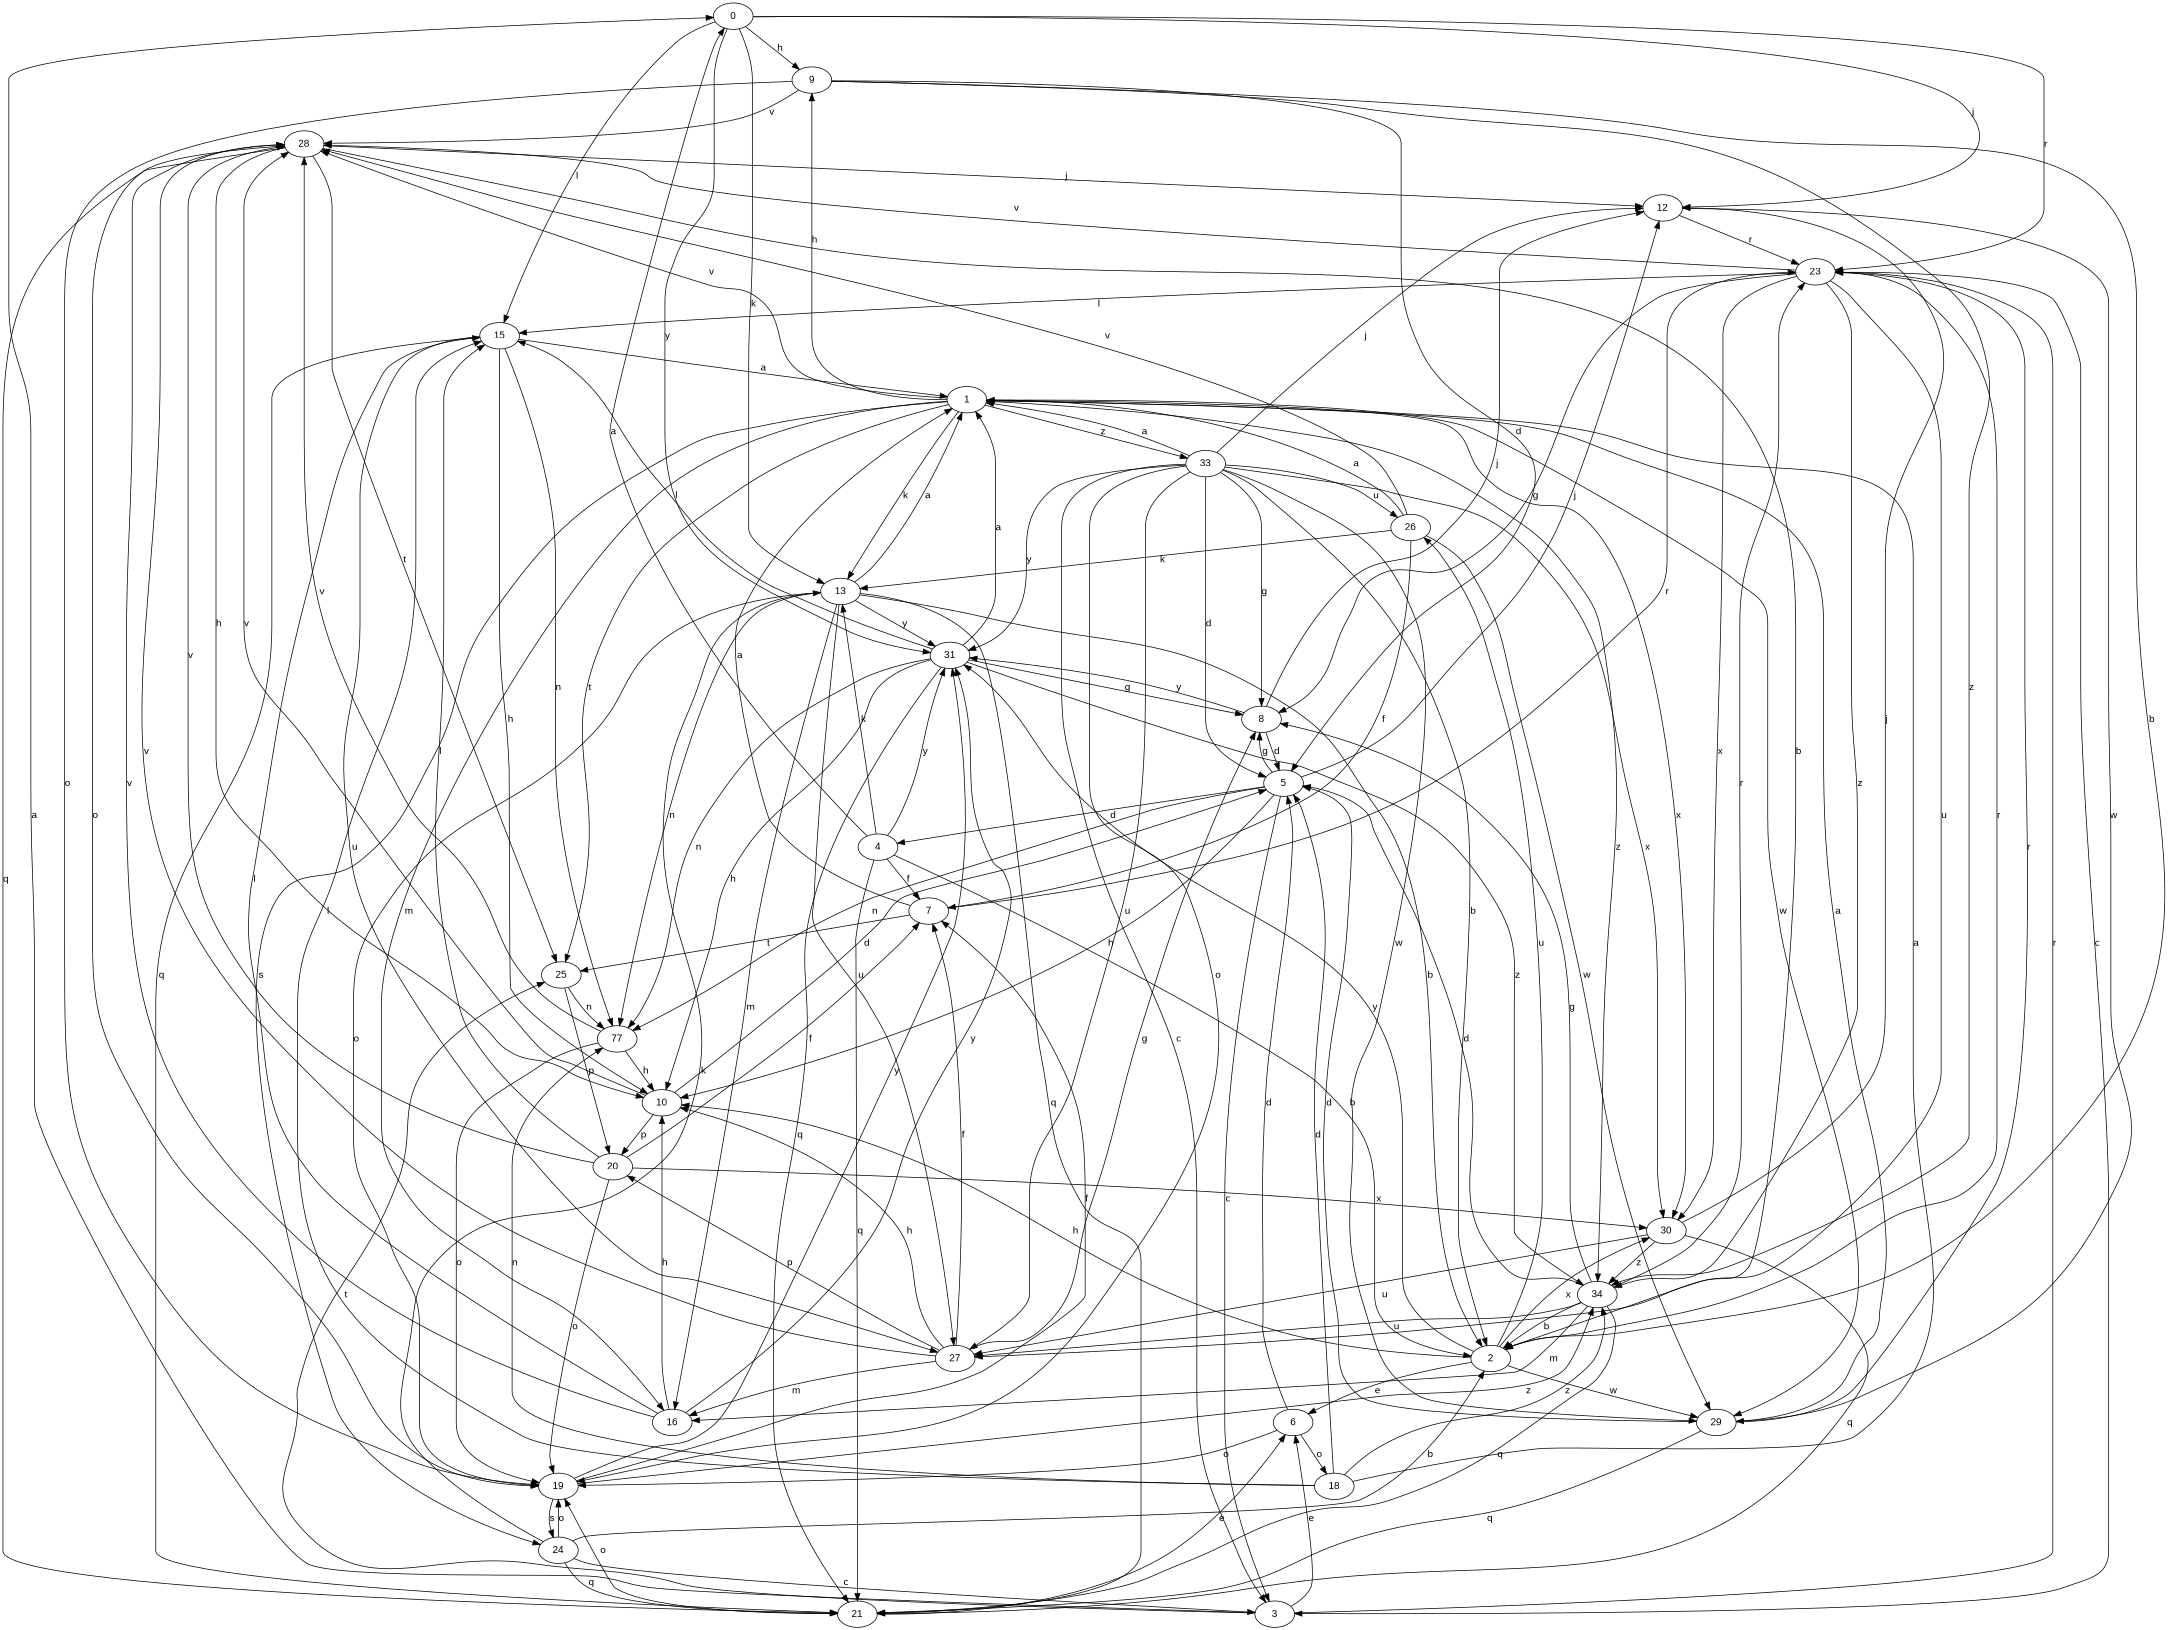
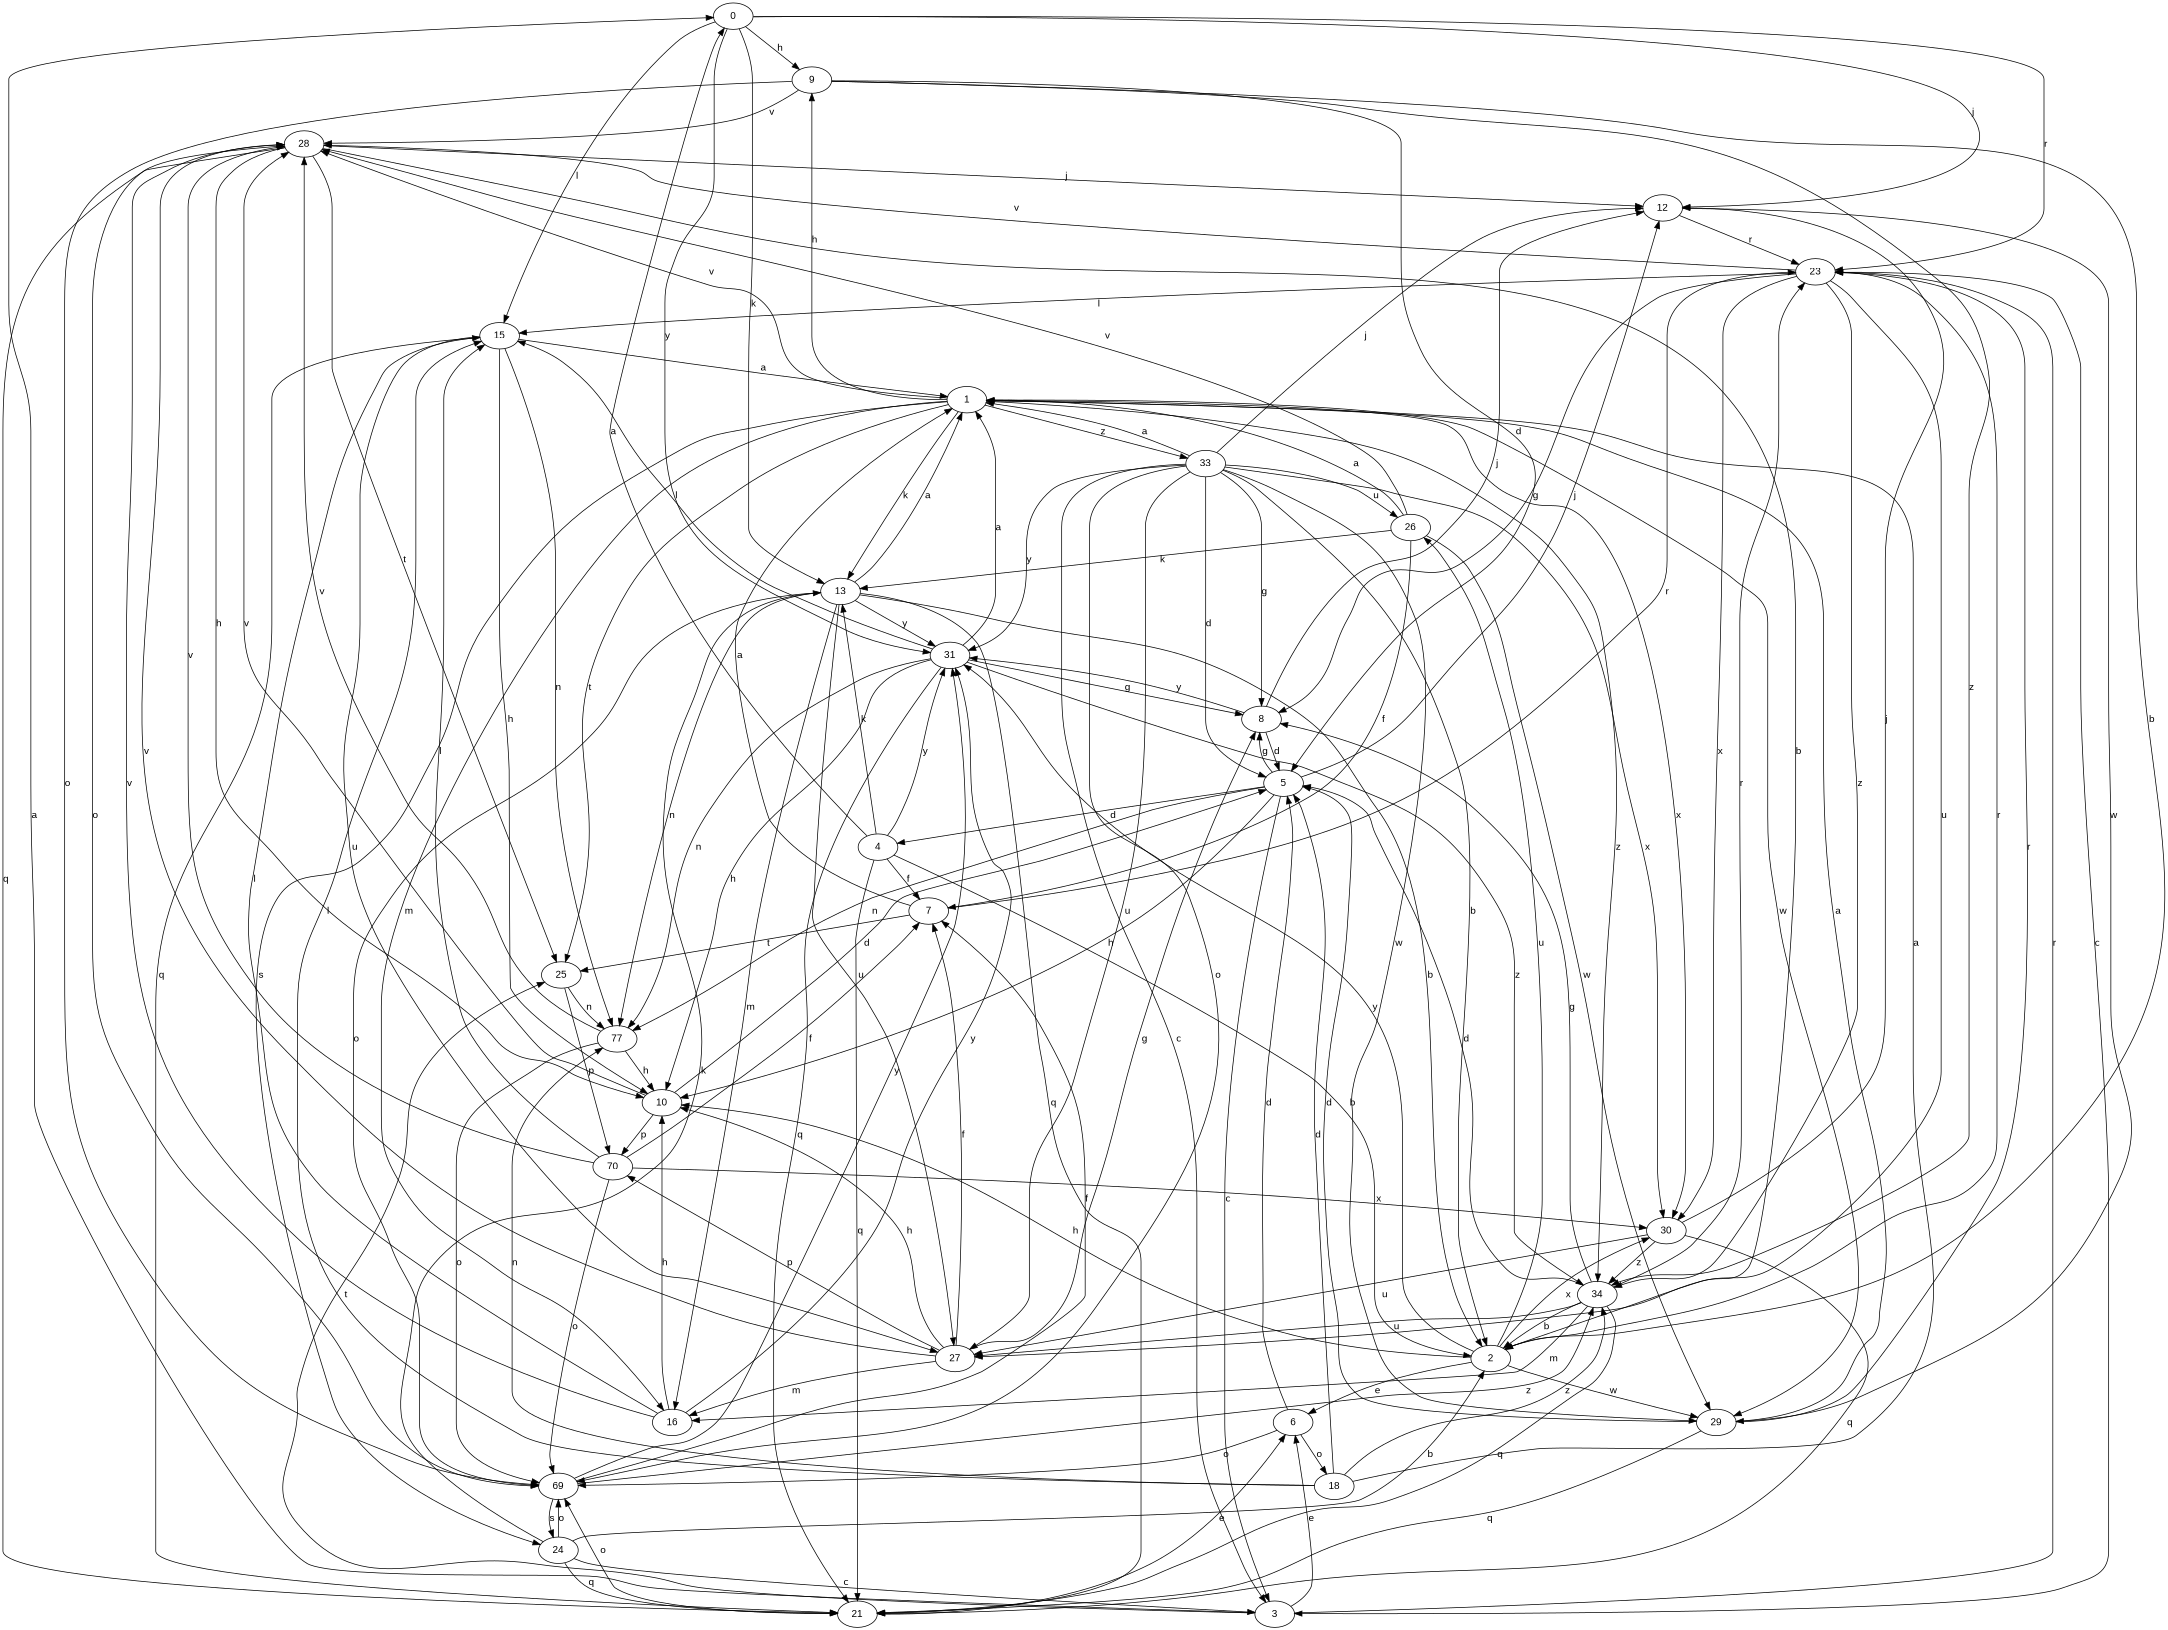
node "20": label "20" -> "70"
node "19": label "19" -> "69"
